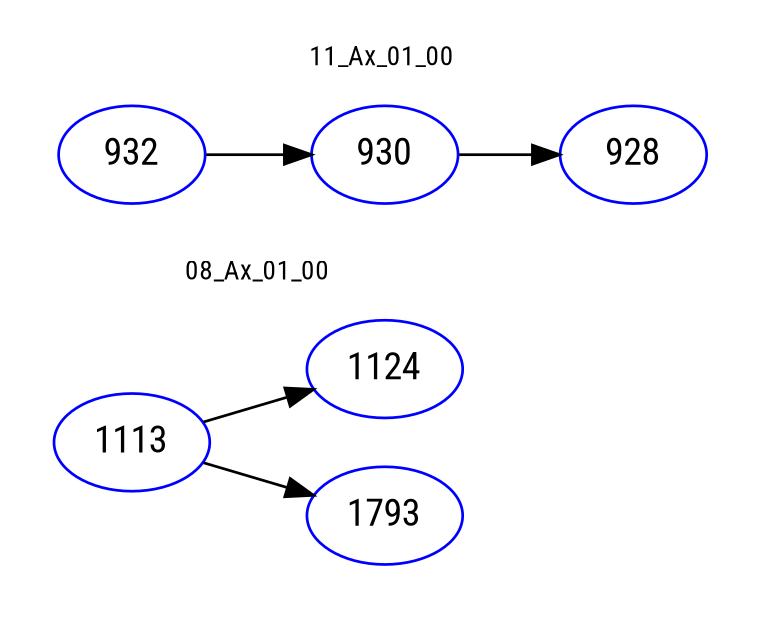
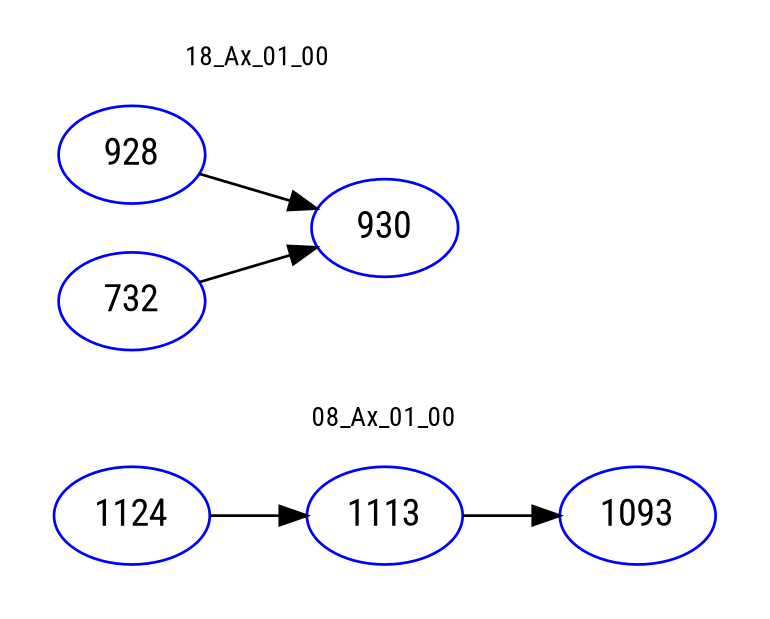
cluster "11_Ax_01_00": label "11_Ax_01_00" -> "18_Ax_01_00"
node "932": label "932" -> "732"
edge "930" -> "928": reversed
edge "1113" -> "1124": reversed
node "1793": label "1793" -> "1093"
